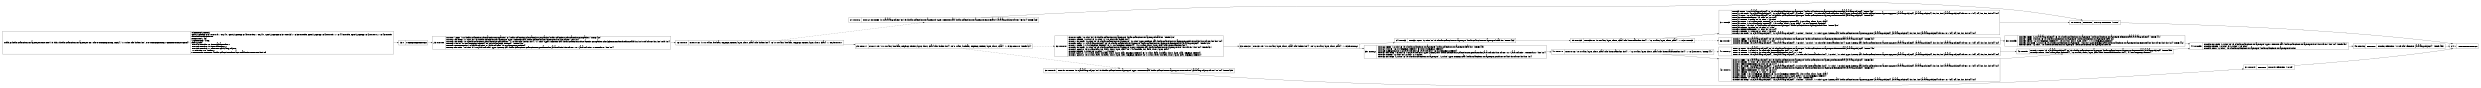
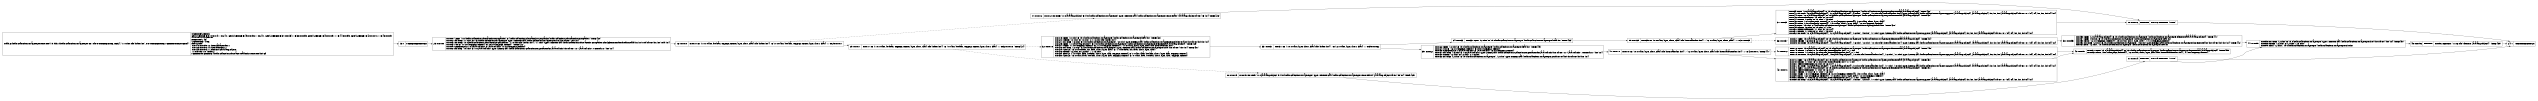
edge "43: 0x0091" -> "44: 0x0095": now "31: 0x001d" -> "44: 0x0095"
